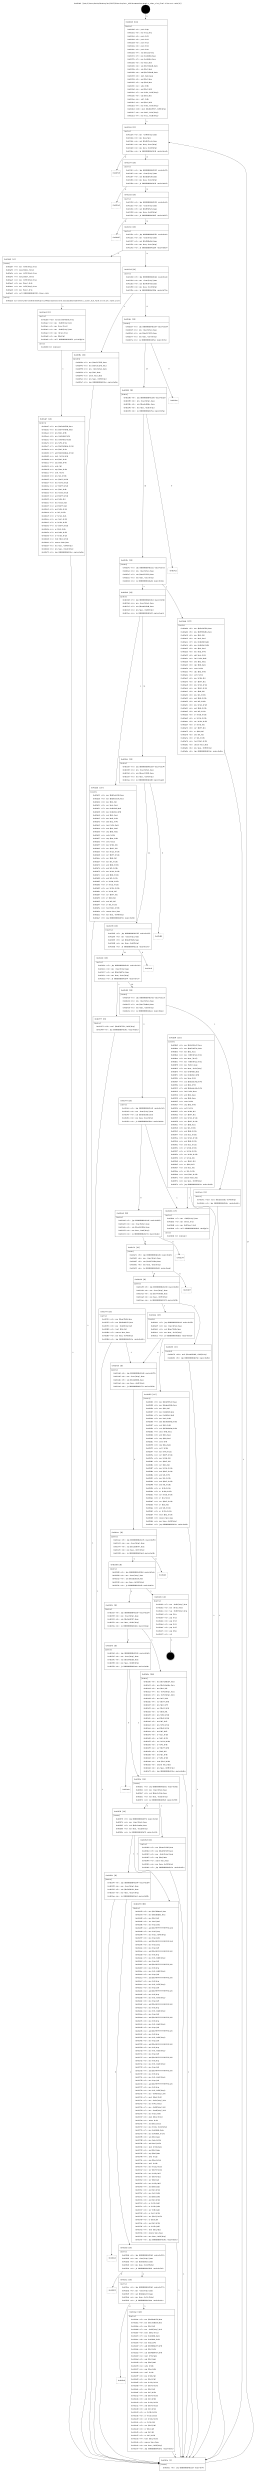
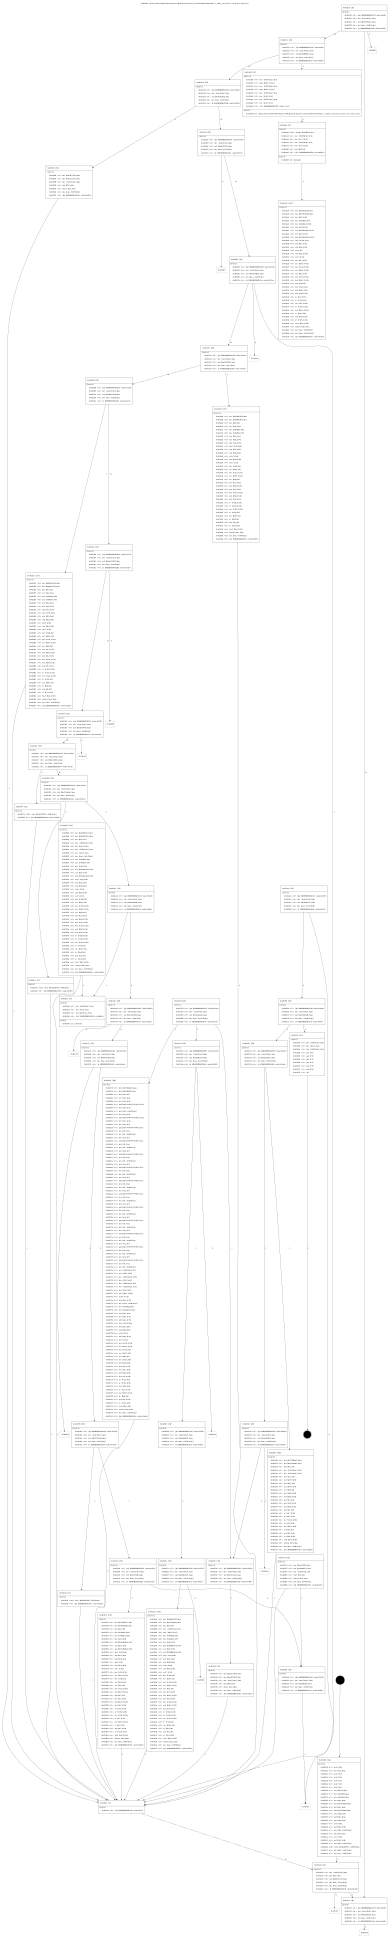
edge "0x4012f4 [28]" -> "0x401310 [28]": reversed
edge "0x4014d0 [28]" -> "0x4014ec [28]": now "0x4014d0 [28]" -> "0x401eb8"
edge "0x401ad7 [161]" -> "0x401fbc [5]": now "0x401380 [28]" -> "0x401fbc [5]"
edge "0x40155c [28]" -> "0x401578 [28]": reversed
node "0x401812": removed
